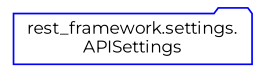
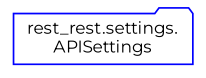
node "rest_framework.settings. APISettings": label "rest_framework.settings. APISettings" -> "rest_rest.settings. APISettings"
